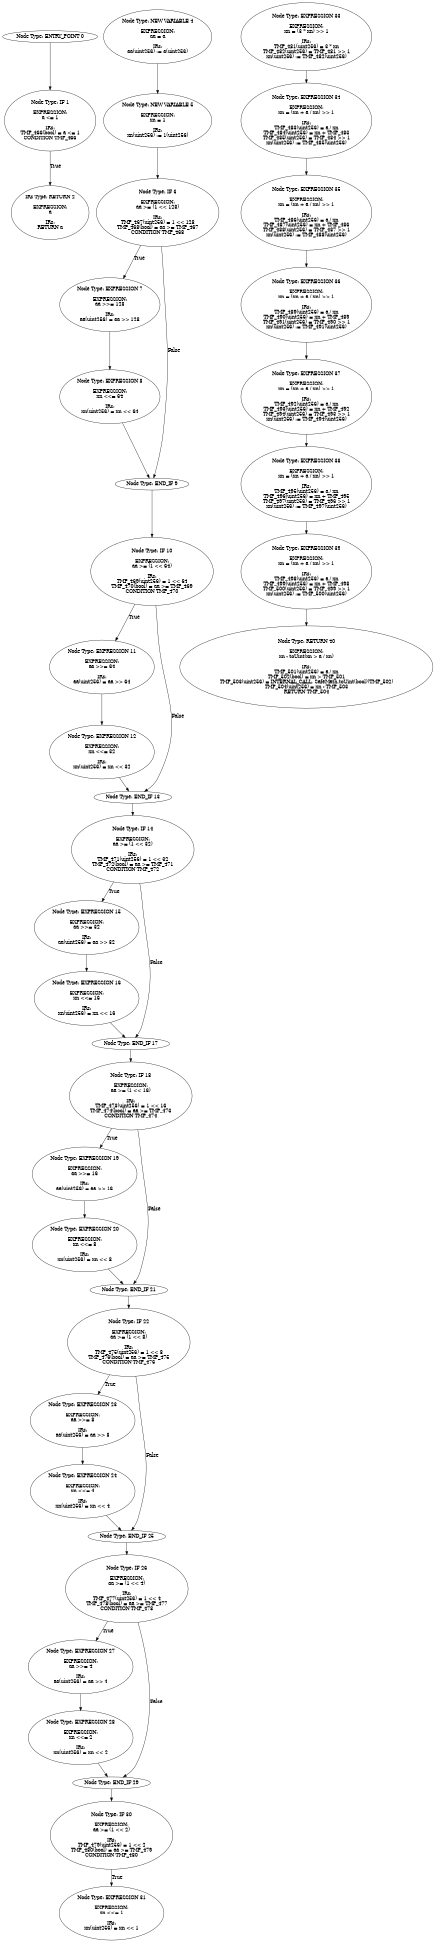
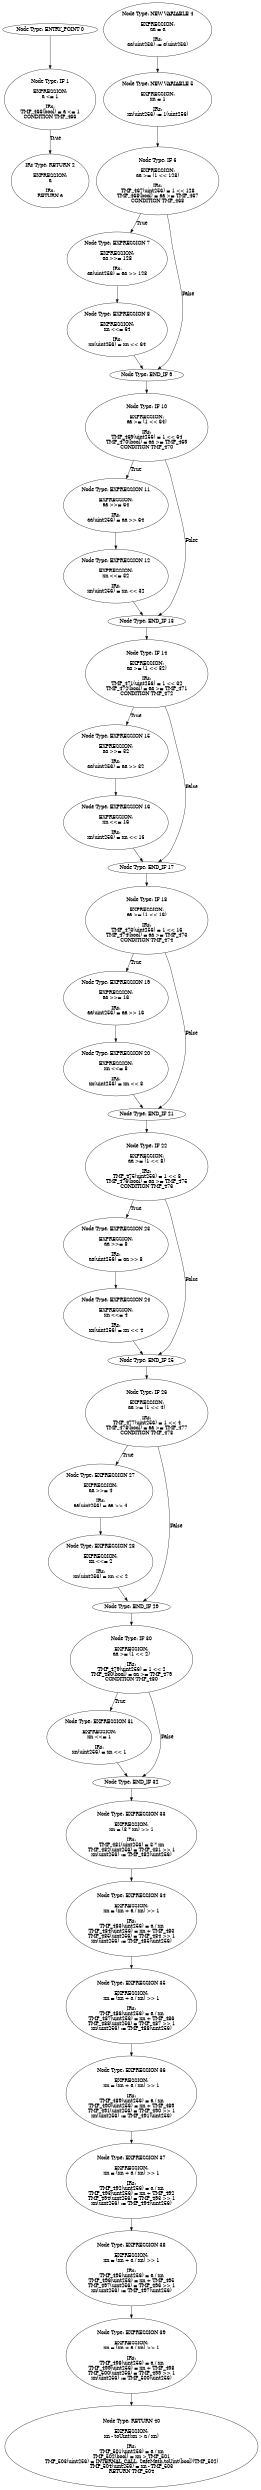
node "Node Type: END_IF 32": added
